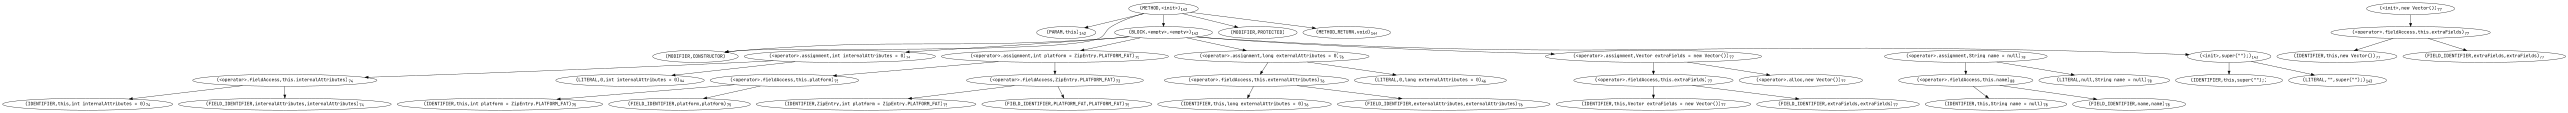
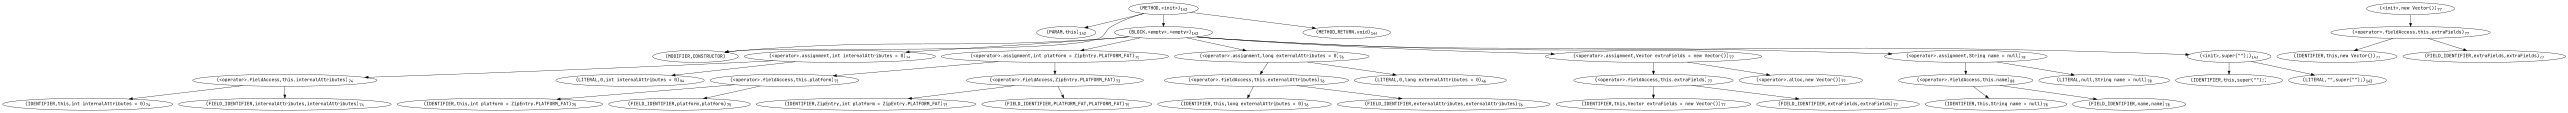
node "(MODIFIER,PROTECTED)": removed
edge "(BLOCK,<empty>,<empty>)" -> "(<operator>.assignment,String name = null)": added
